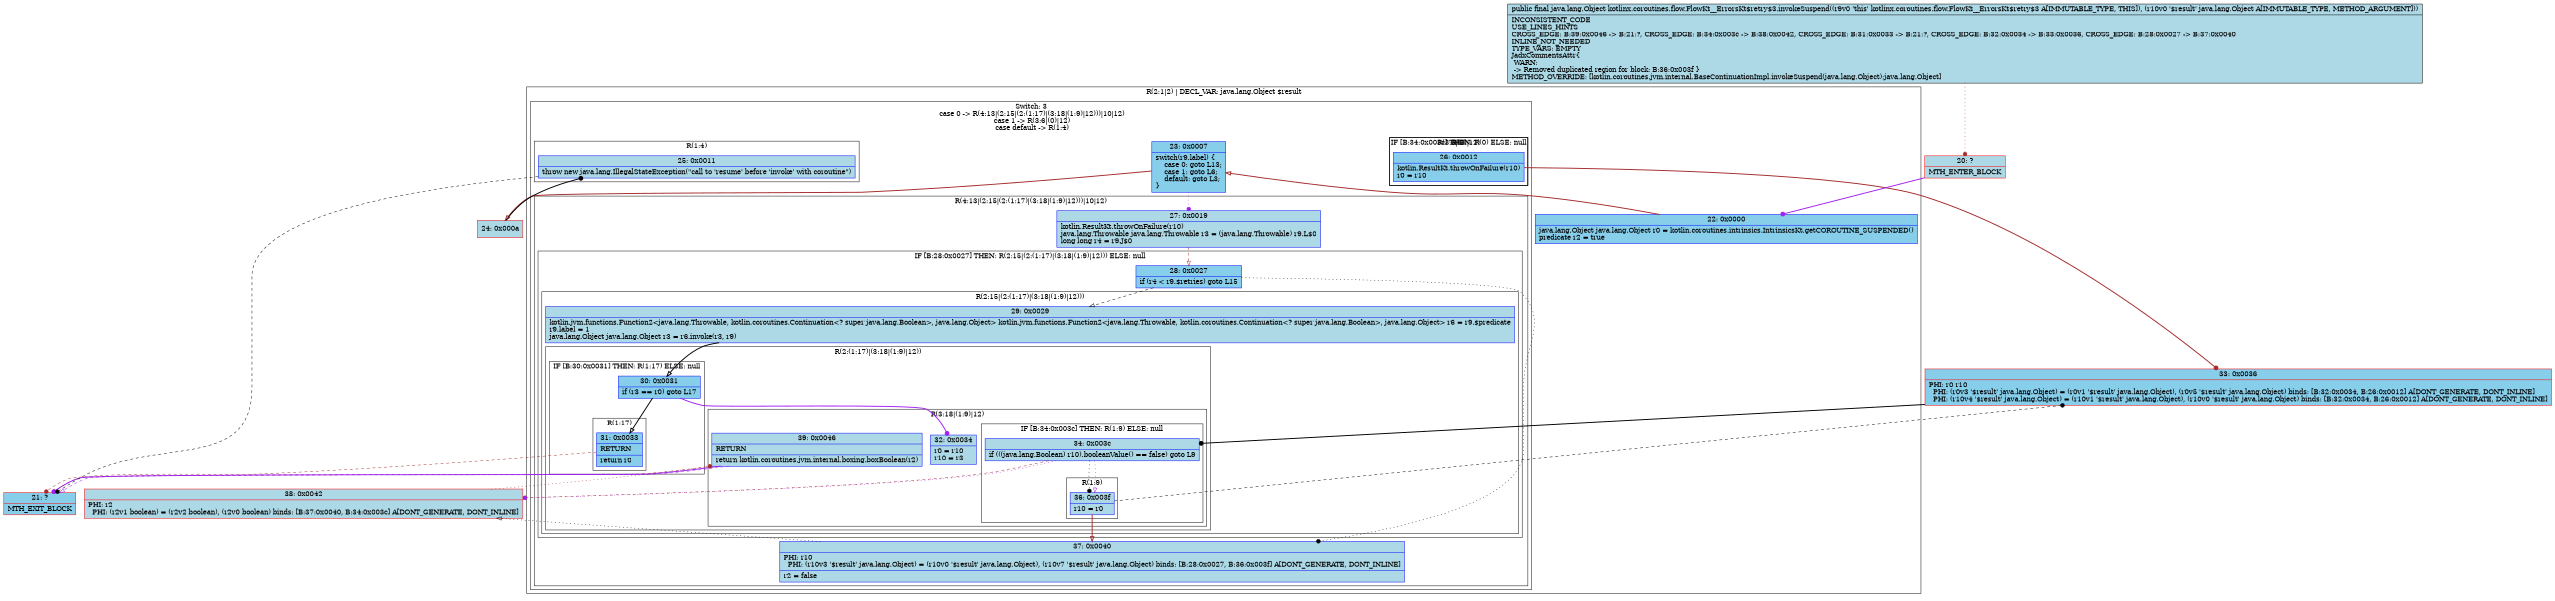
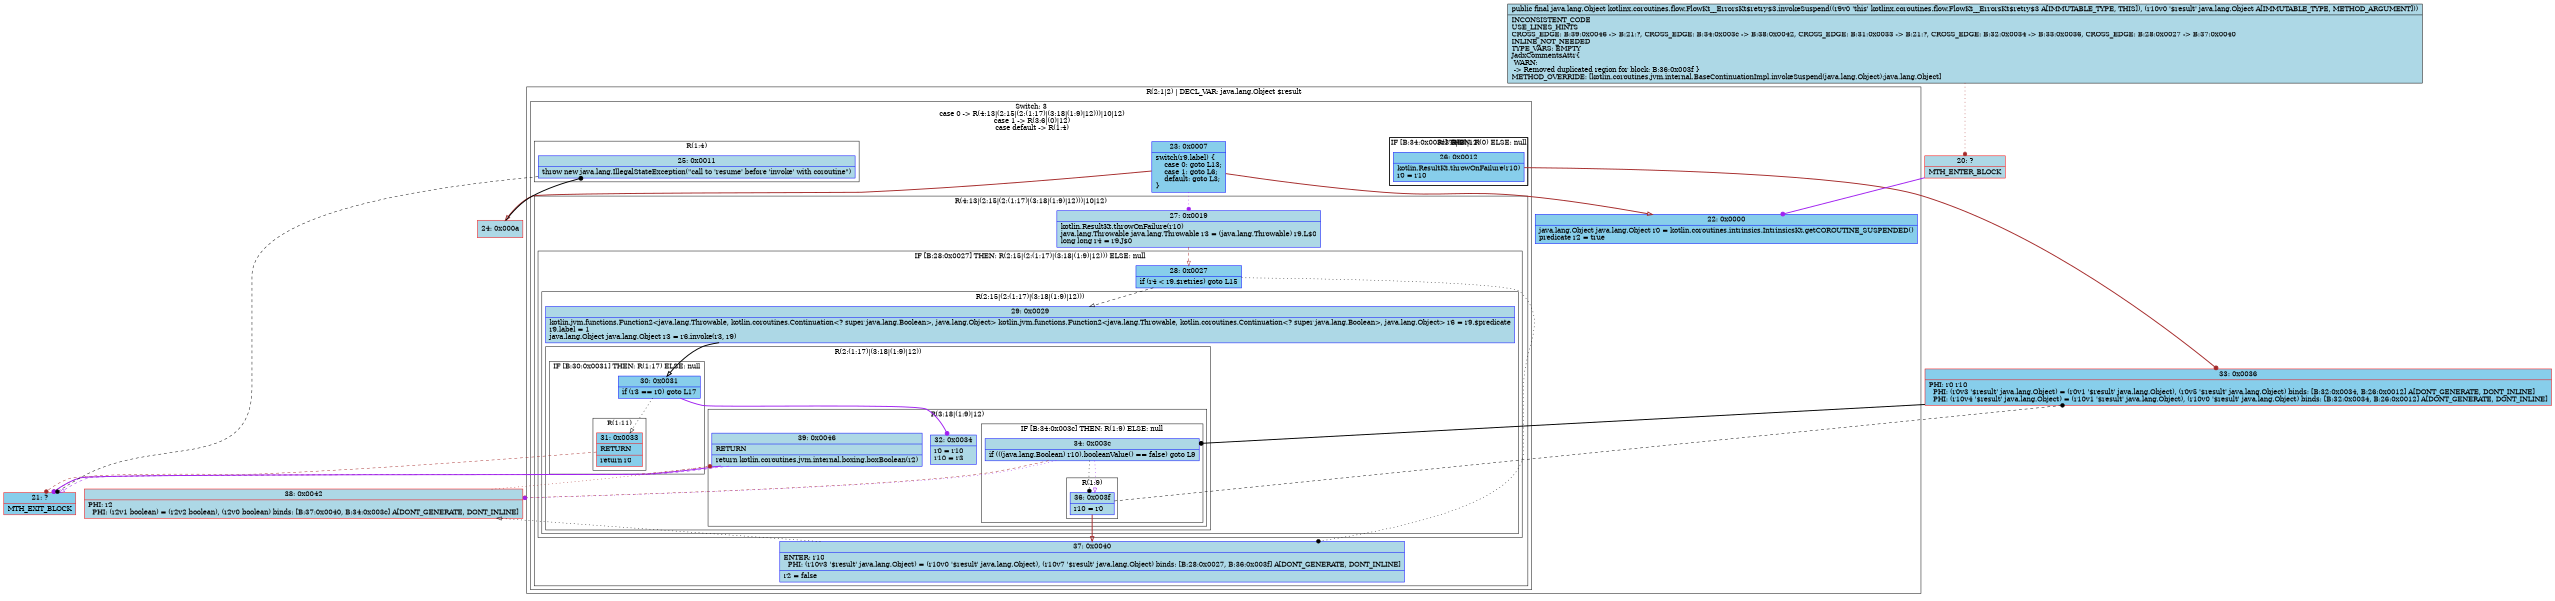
edge "22: 0x0000" -> "23: 0x0007": reversed
edge "30: 0x0031" -> "31: 0x0033": style bold -> dotted
cluster "R(1:17)": label "R(1:17)" -> "R(1:11)"
node "31: 0x0033": color blue -> red
node "37: 0x0040": text "PHI: r10" -> "ENTER: r10"
